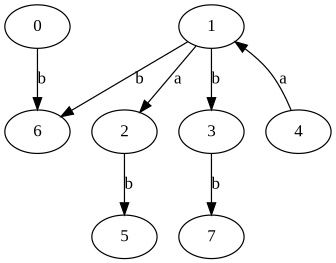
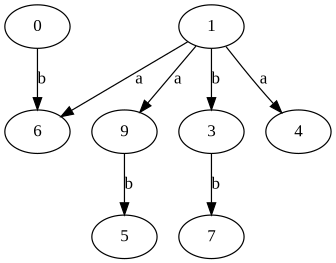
edge "4" -> "1": reversed
edge "1" -> "6": label "b" -> "a"
node "2": label "2" -> "9"
